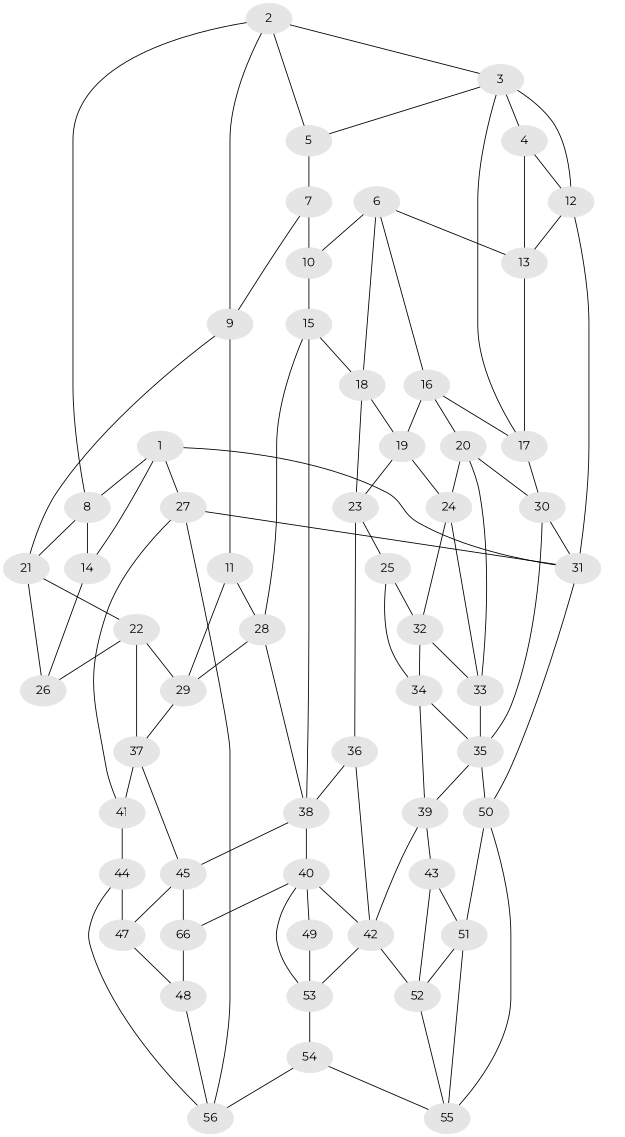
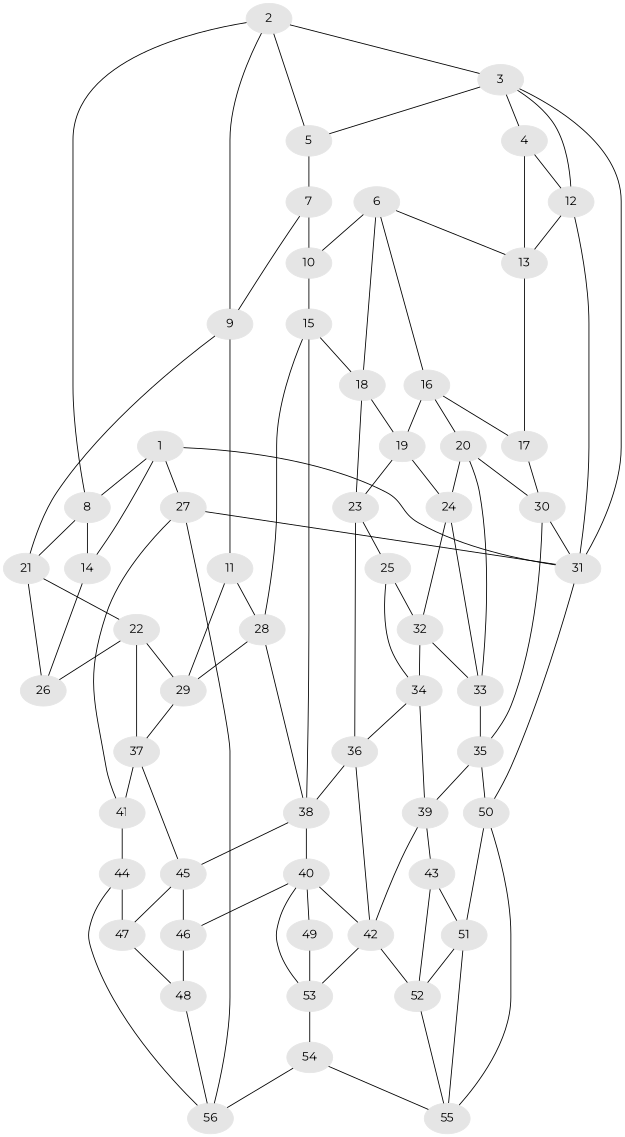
edge "3" -- "17": now "3" -- "31"
edge "34" -- "35": now "34" -- "36"
node "66": label "66" -> "46"
